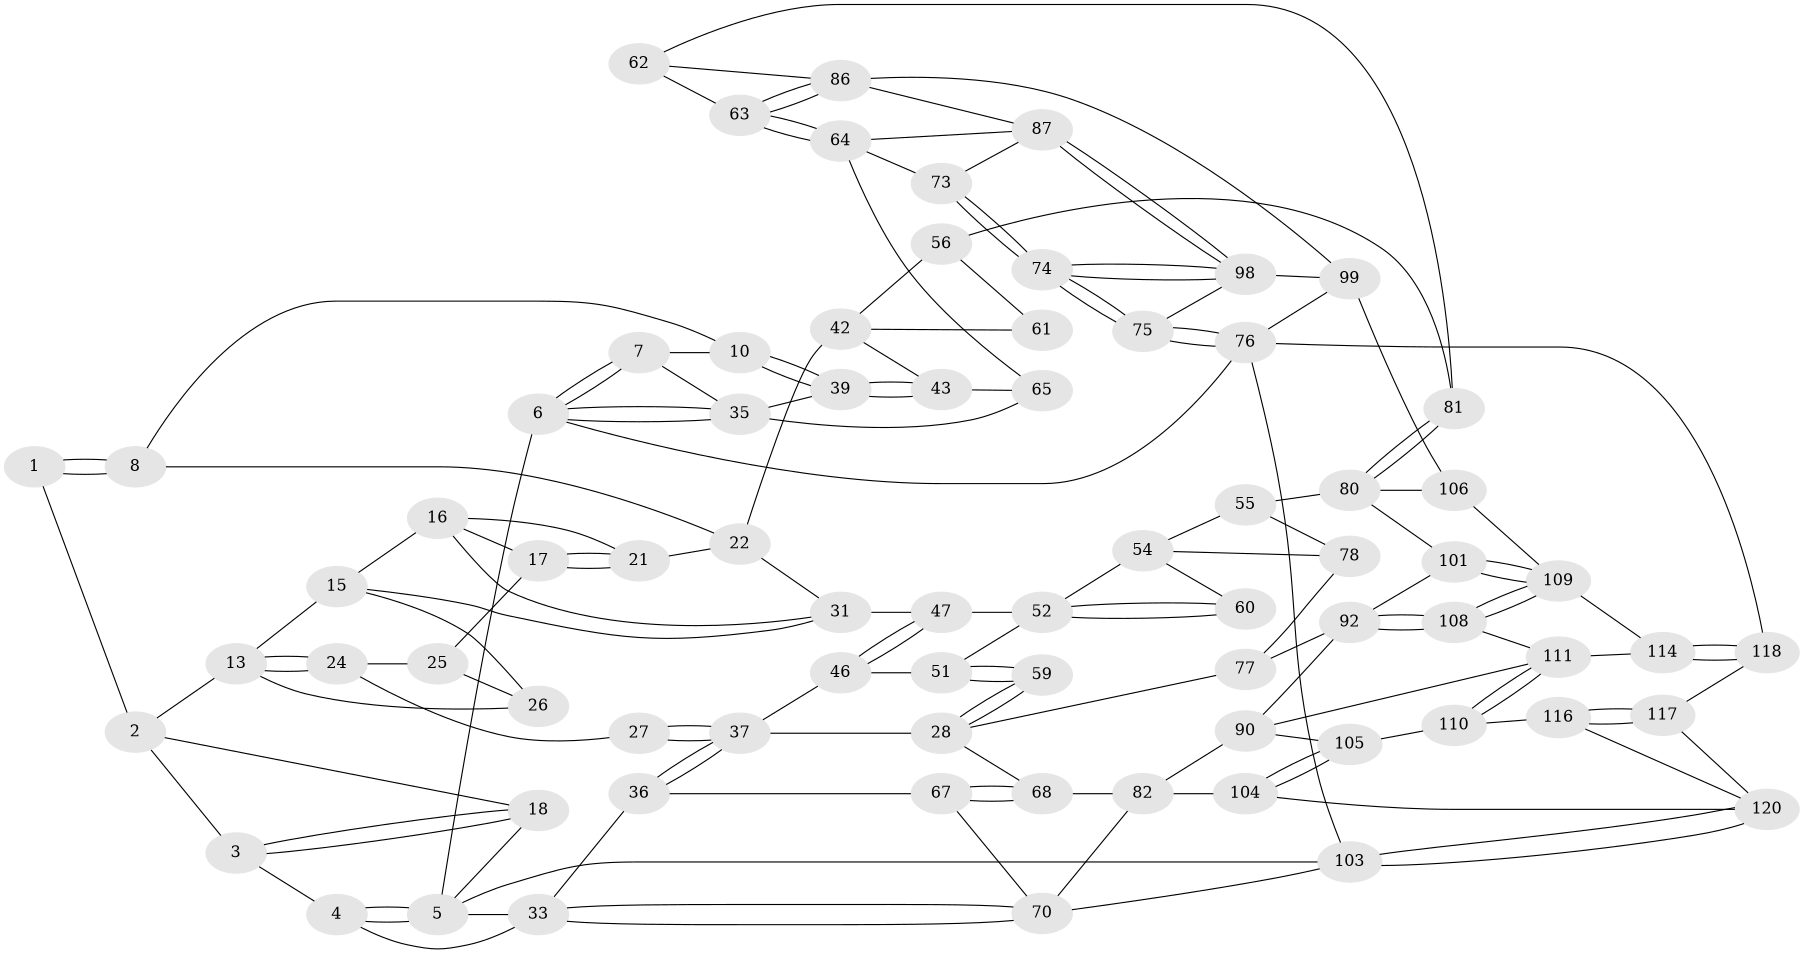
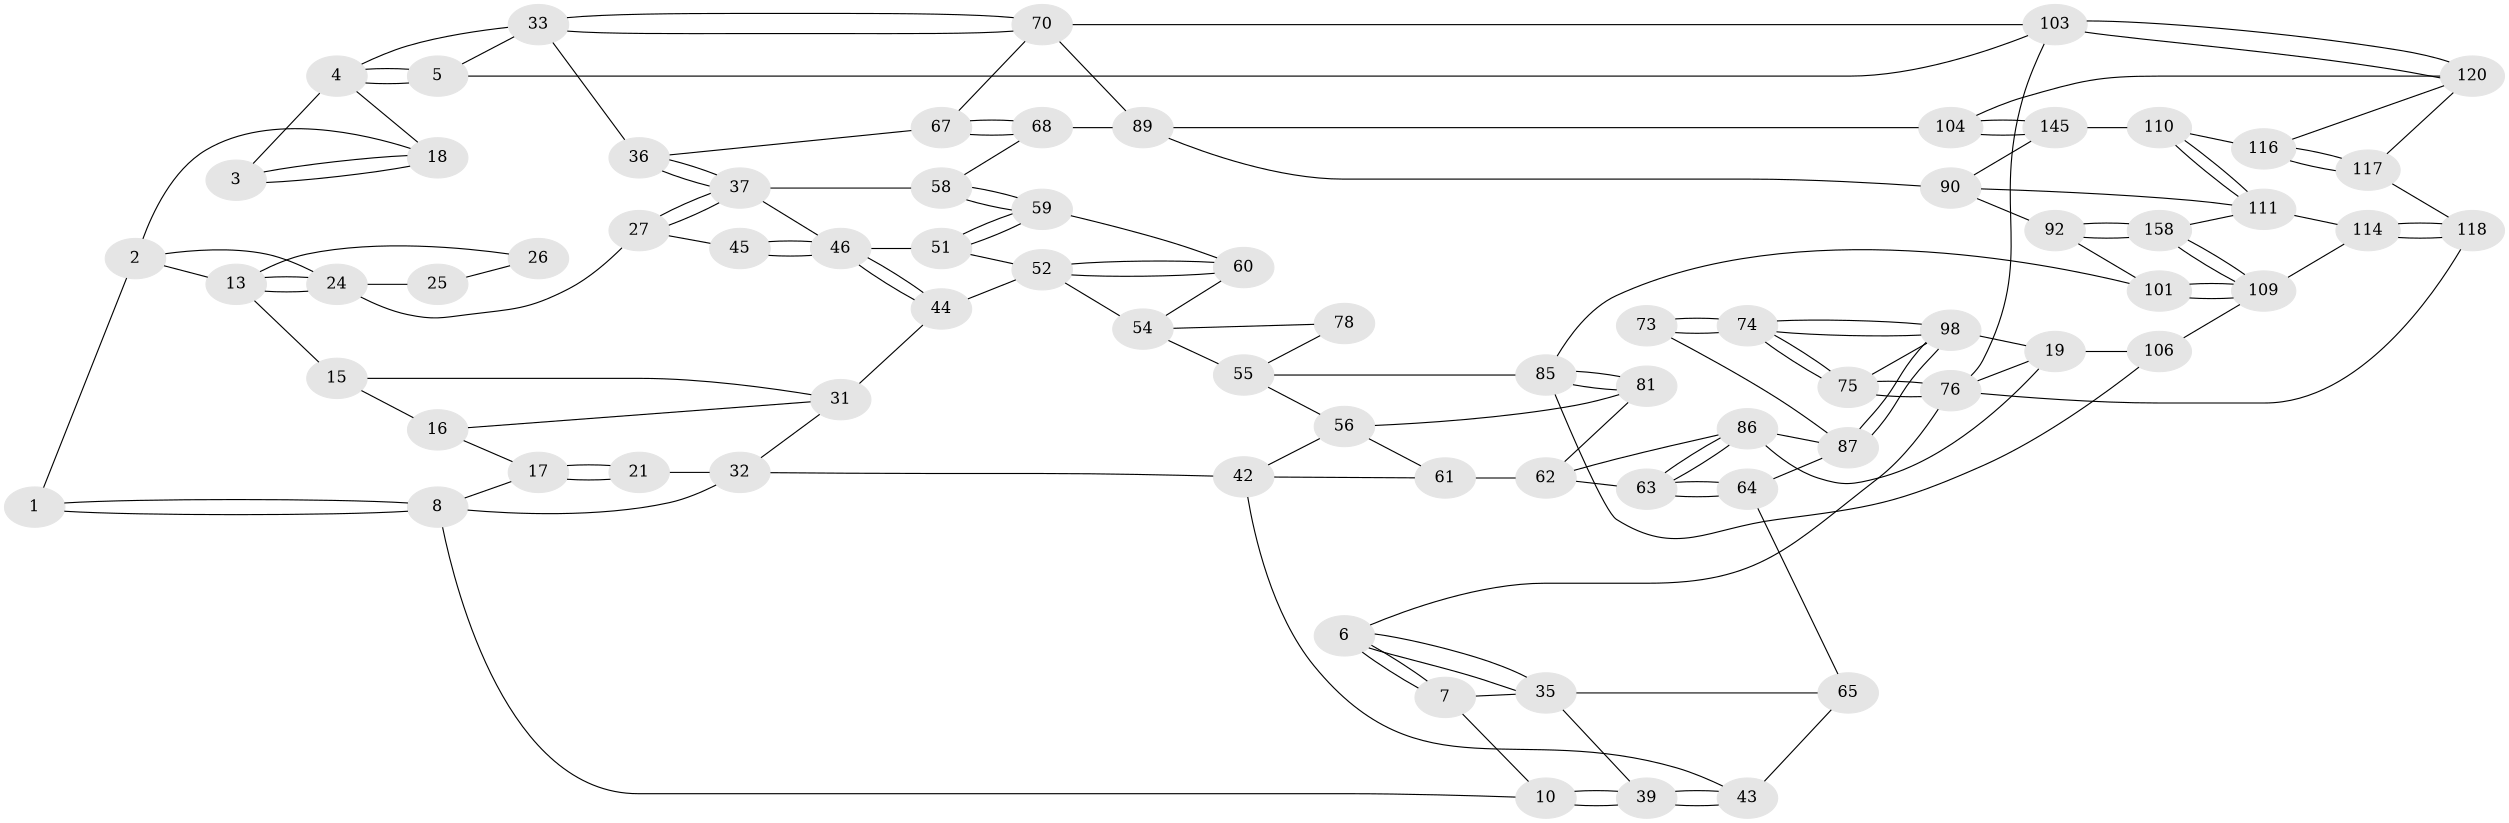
edge "64" -- "73": removed
edge "59" -- "60": added
node "45": added
node "99": label "99" -> "19"
edge "55" -- "56": added
edge "61" -- "62": added
node "80": label "80" -> "85"
edge "16" -- "21": removed
node "22": label "22" -> "32"
node "47": label "47" -> "44"
edge "17" -- "25": now "17" -- "8"
node "108": label "108" -> "158"
edge "15" -- "26": removed
edge "6" -- "5": removed
node "77": removed
node "28": label "28" -> "58"
node "105": label "105" -> "145"
edge "2" -- "3": now "2" -- "24"
node "82": label "82" -> "89"
edge "18" -- "5": now "18" -- "4"
